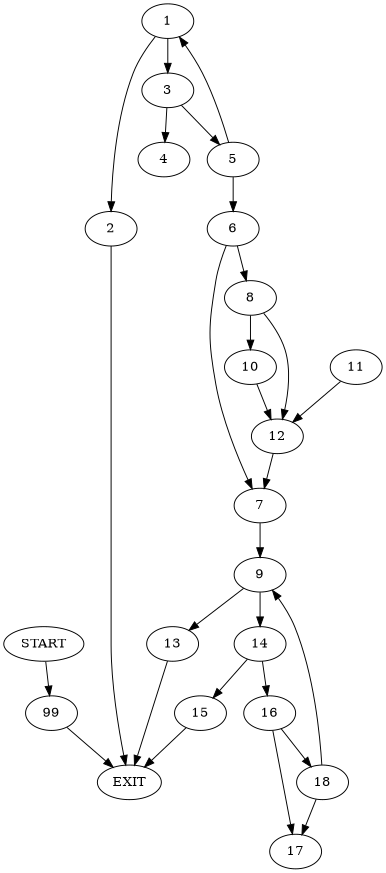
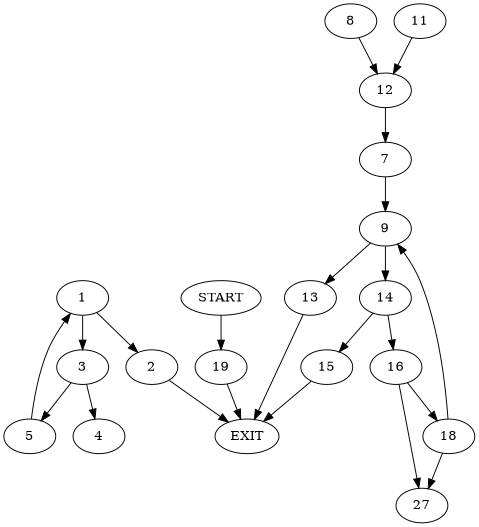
node "6": removed
node "10": removed
node "99": label "99" -> "19"
node "17": label "17" -> "27"
